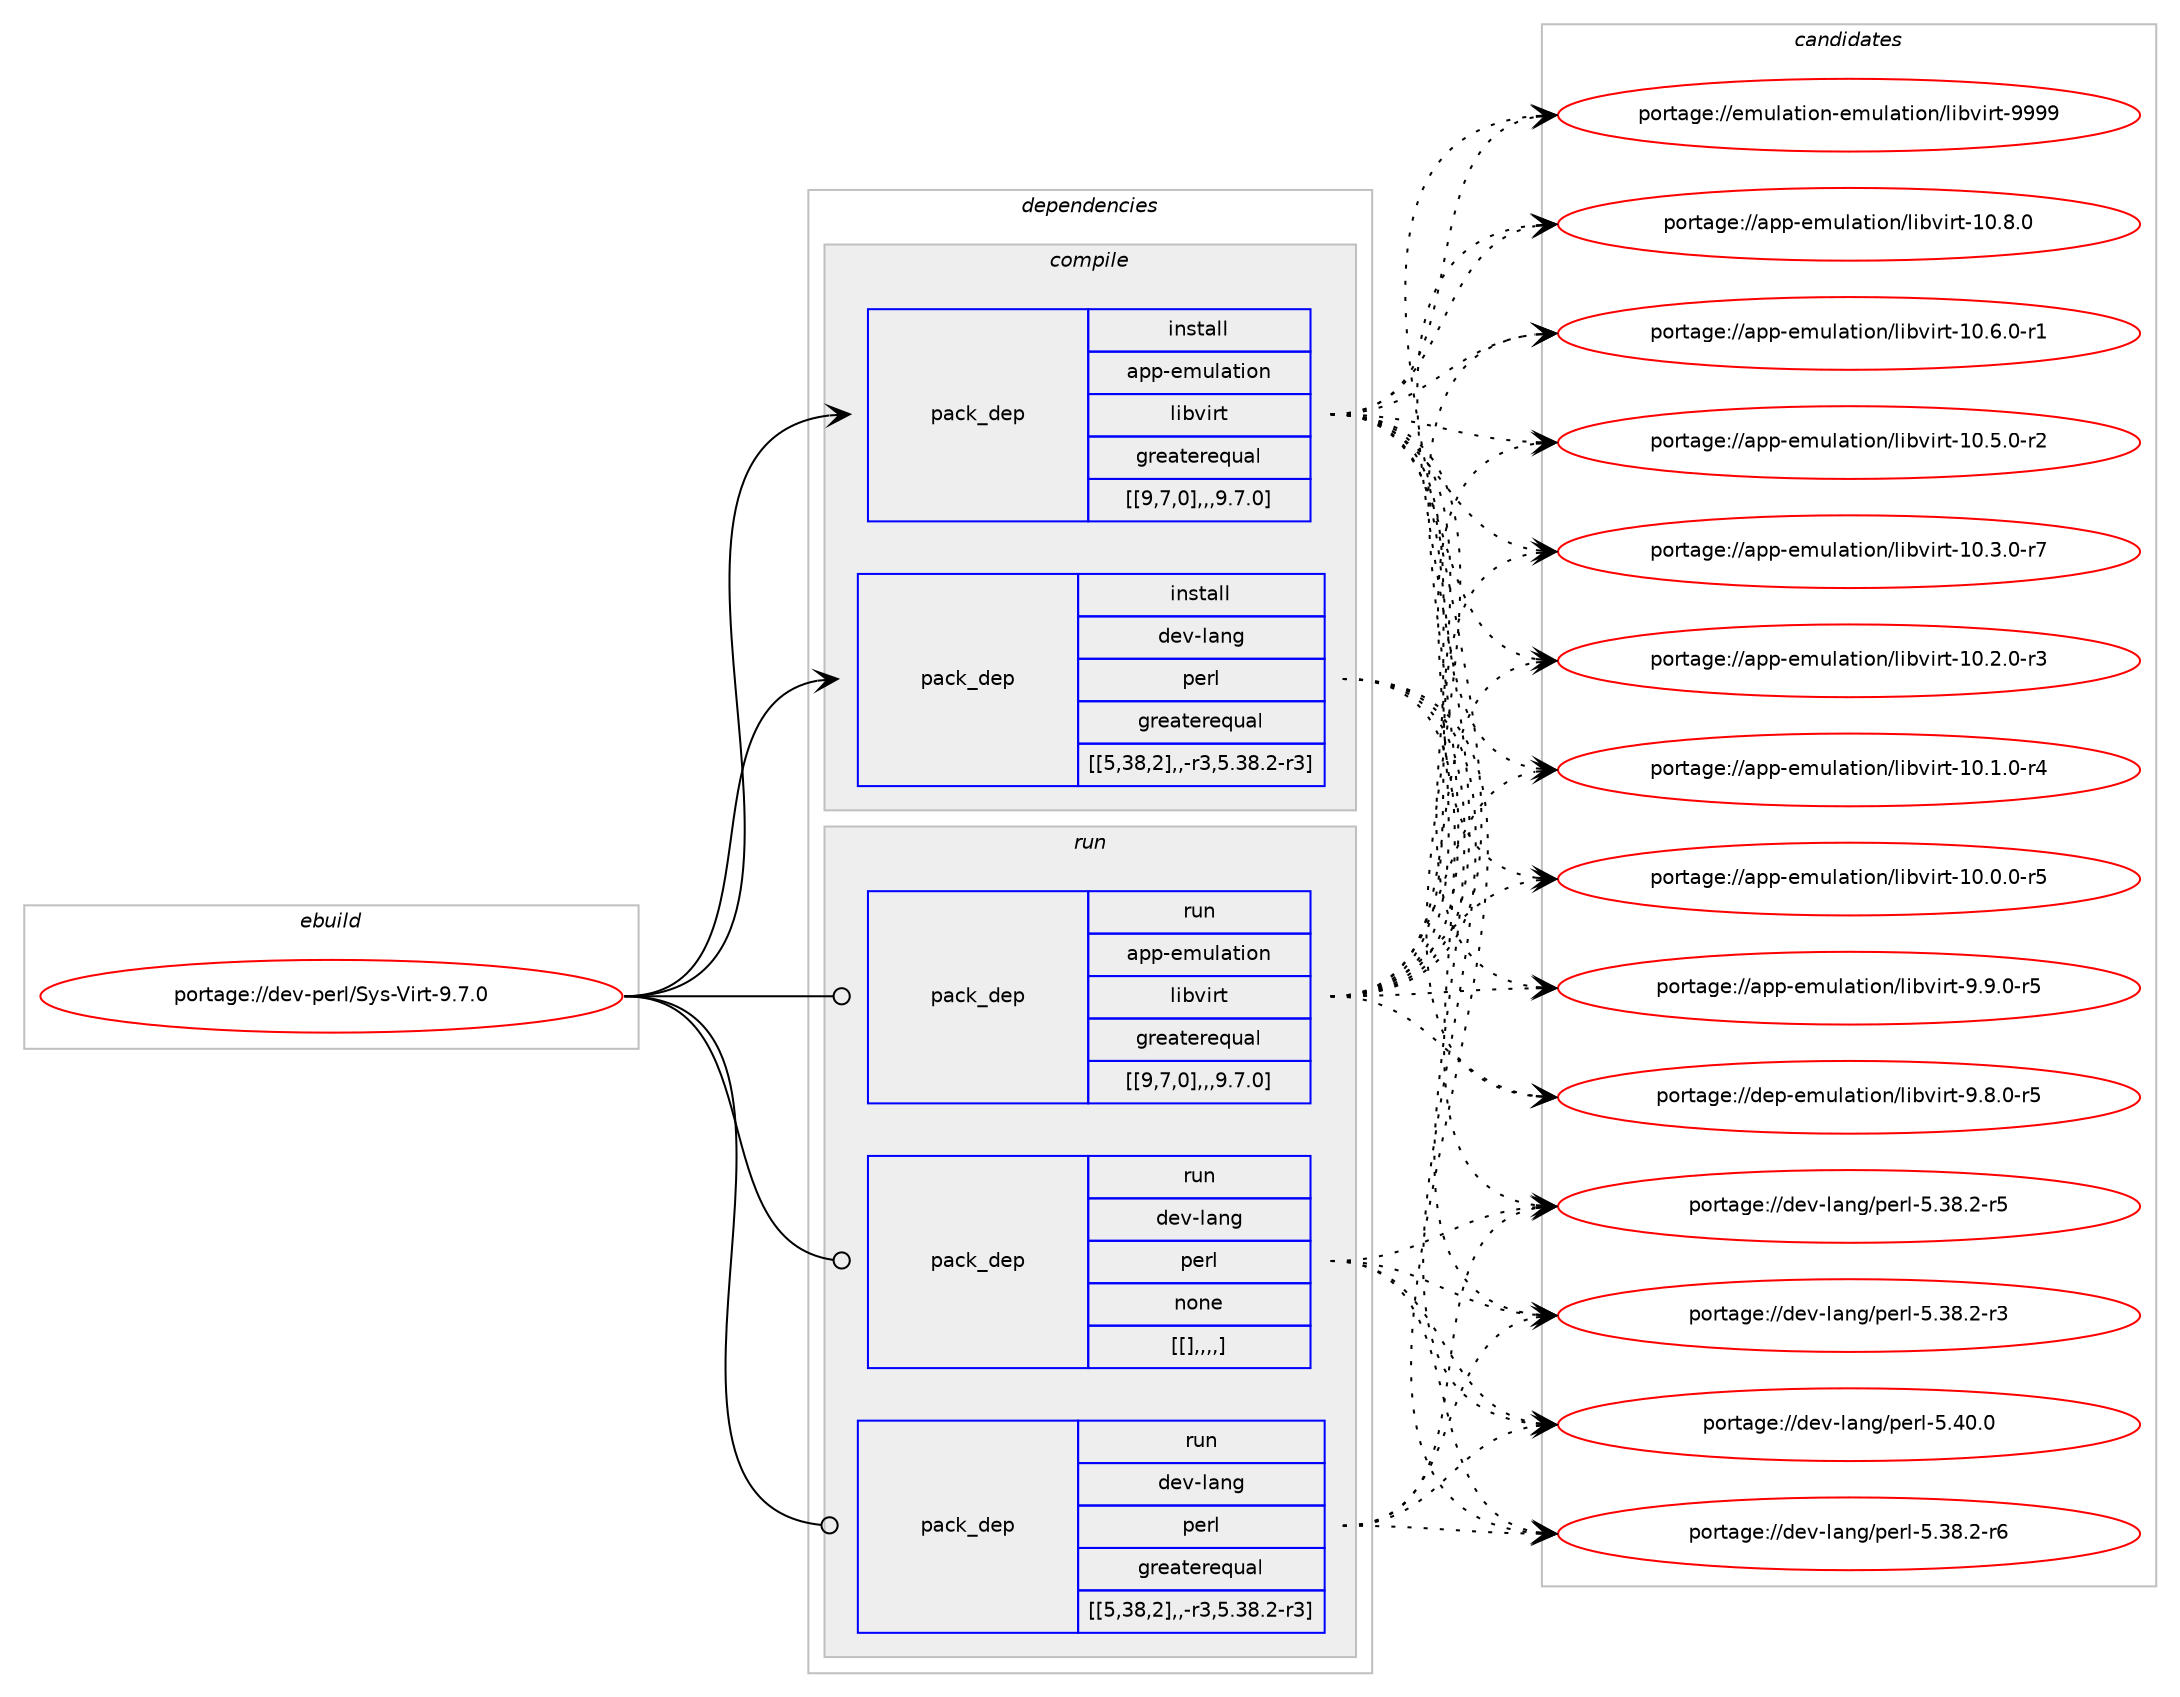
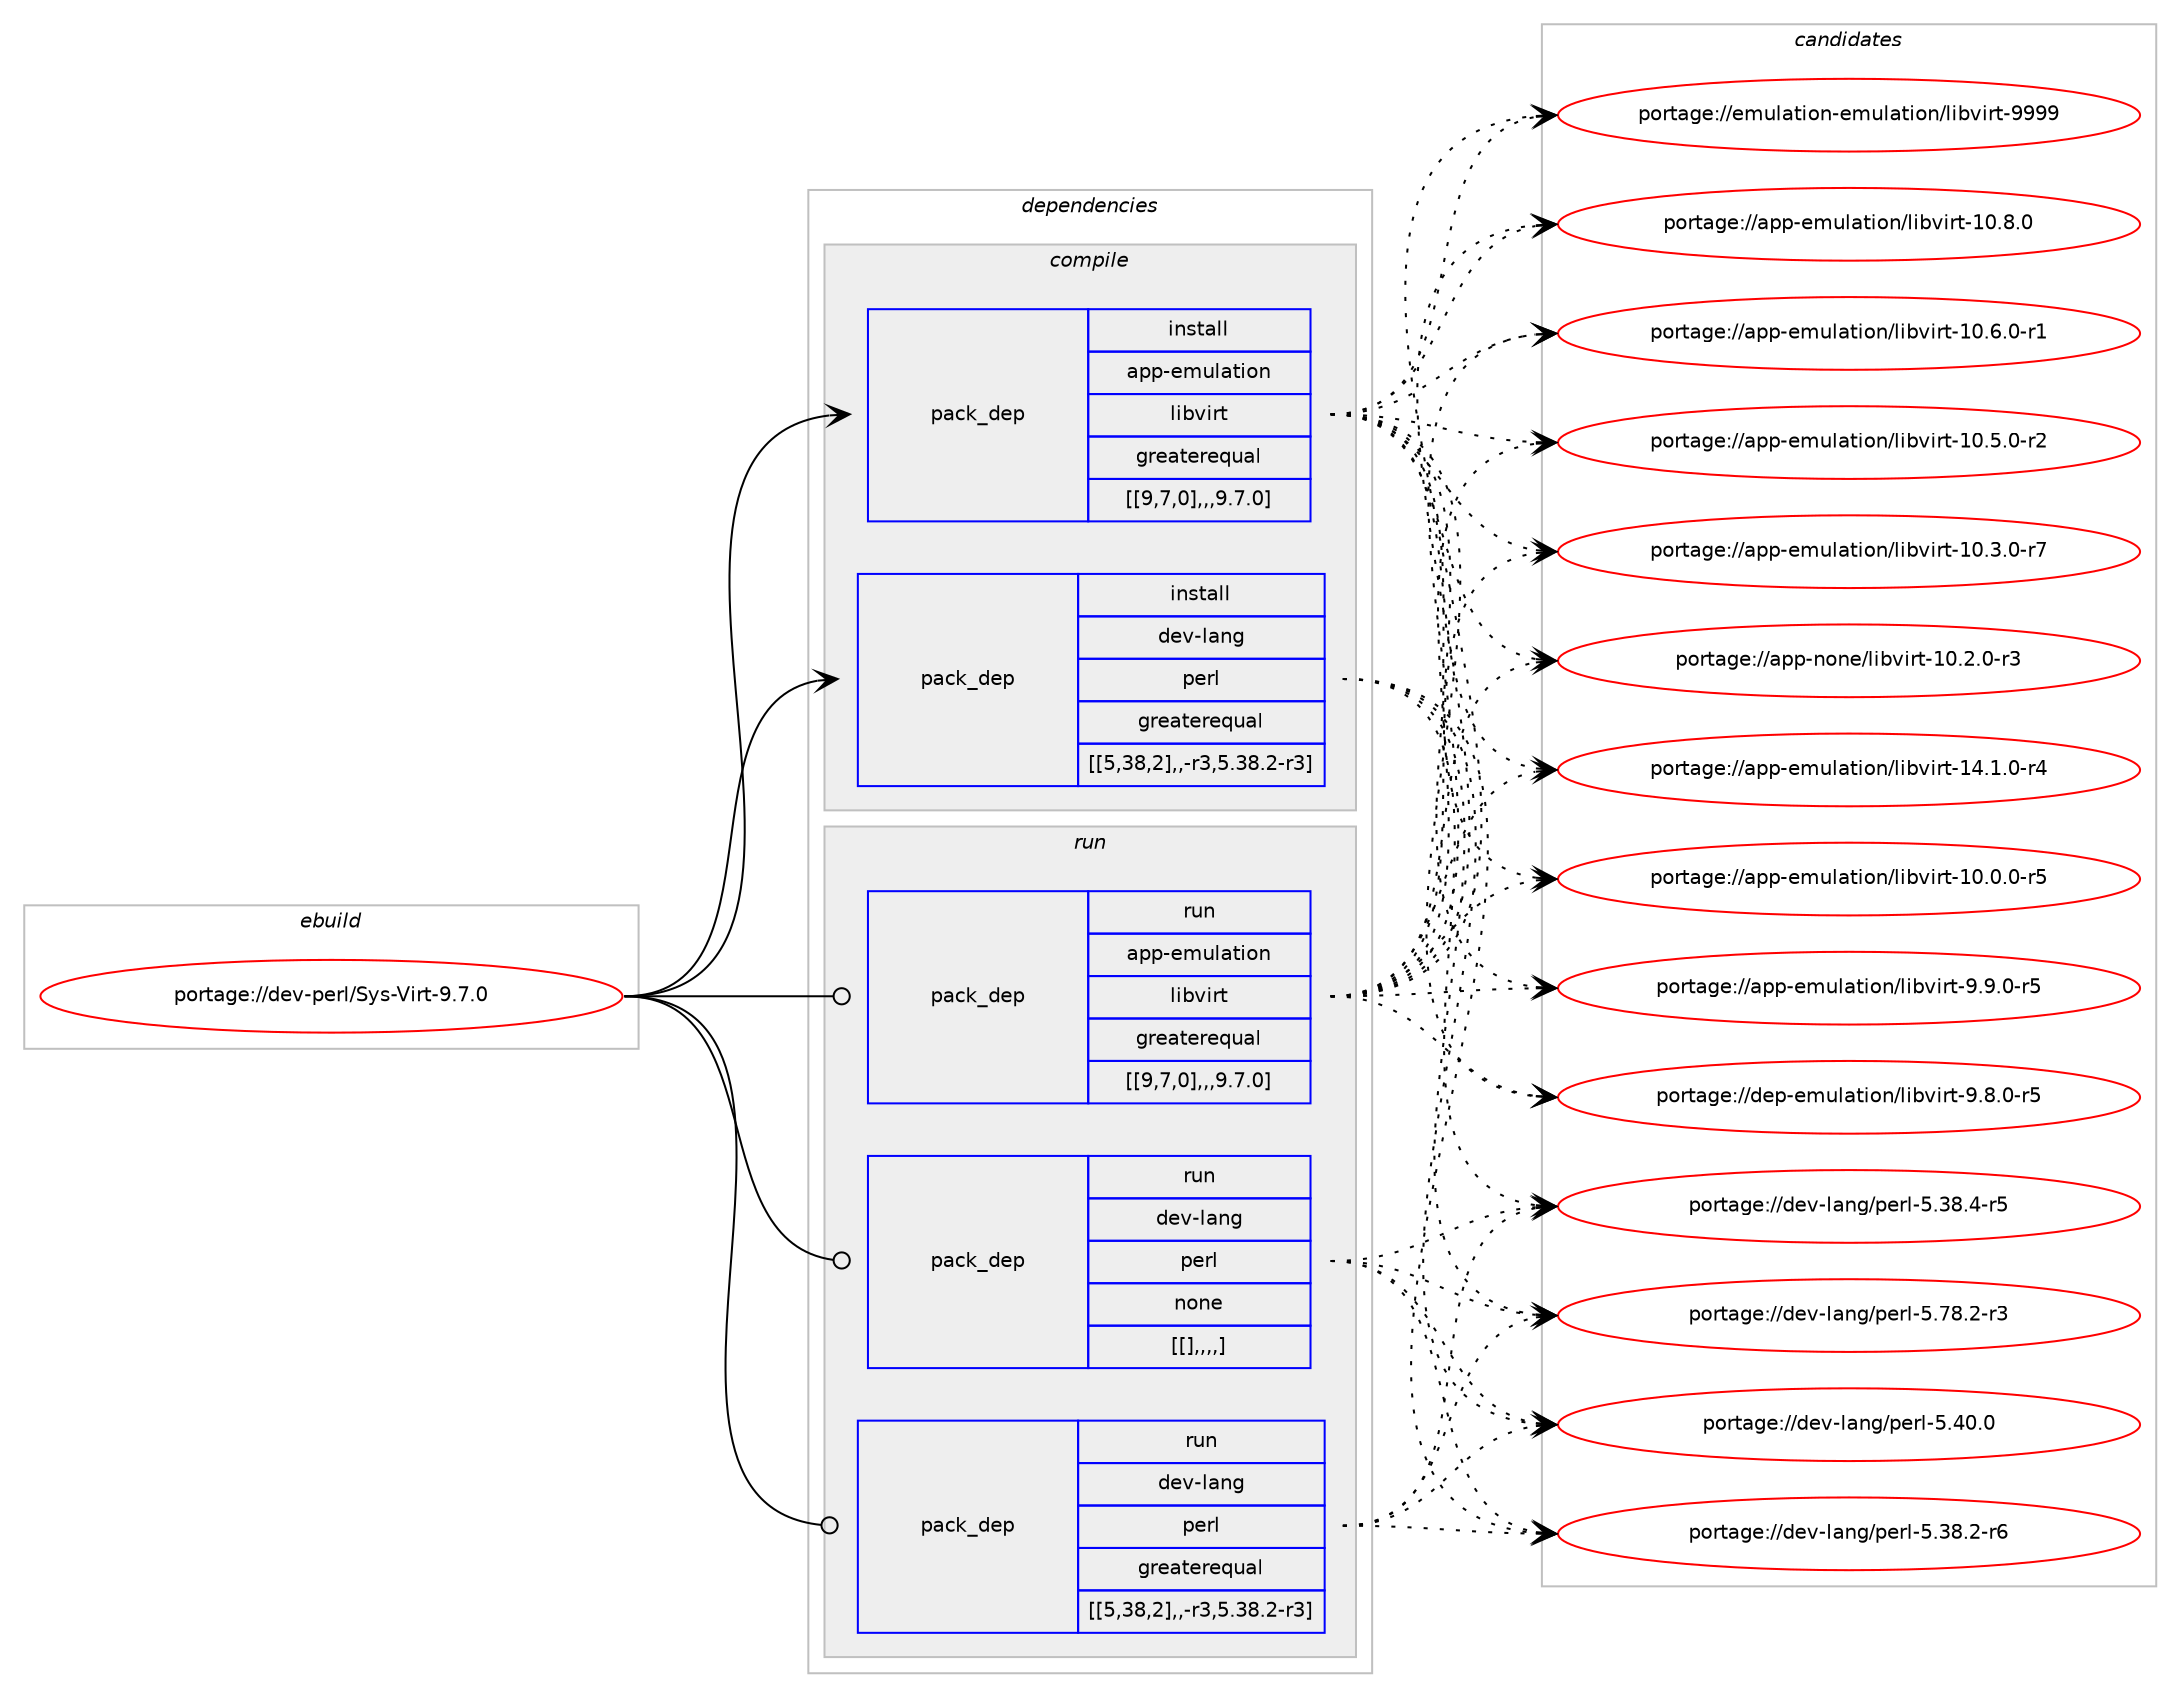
node "portage://app-emulation/libvirt-10.2.0-r3": label "portage://app-emulation/libvirt-10.2.0-r3" -> "portage://app-none/libvirt-10.2.0-r3"
node "portage://app-emulation/libvirt-10.1.0-r4": label "portage://app-emulation/libvirt-10.1.0-r4" -> "portage://app-emulation/libvirt-14.1.0-r4"
node "portage://dev-lang/perl-5.38.2-r5": label "portage://dev-lang/perl-5.38.2-r5" -> "portage://dev-lang/perl-5.38.4-r5"
node "portage://dev-lang/perl-5.38.2-r3": label "portage://dev-lang/perl-5.38.2-r3" -> "portage://dev-lang/perl-5.78.2-r3"
